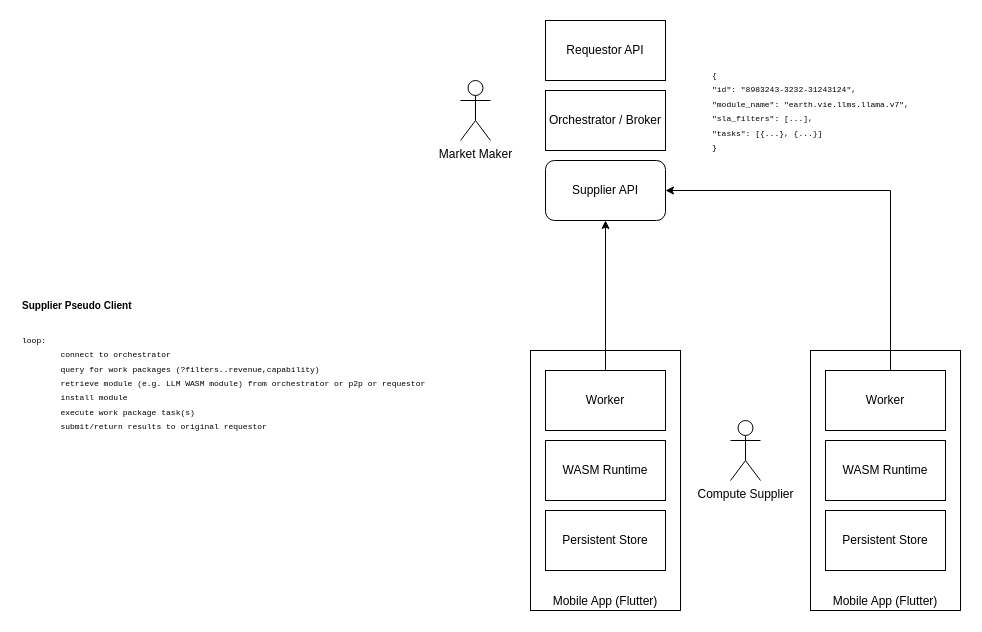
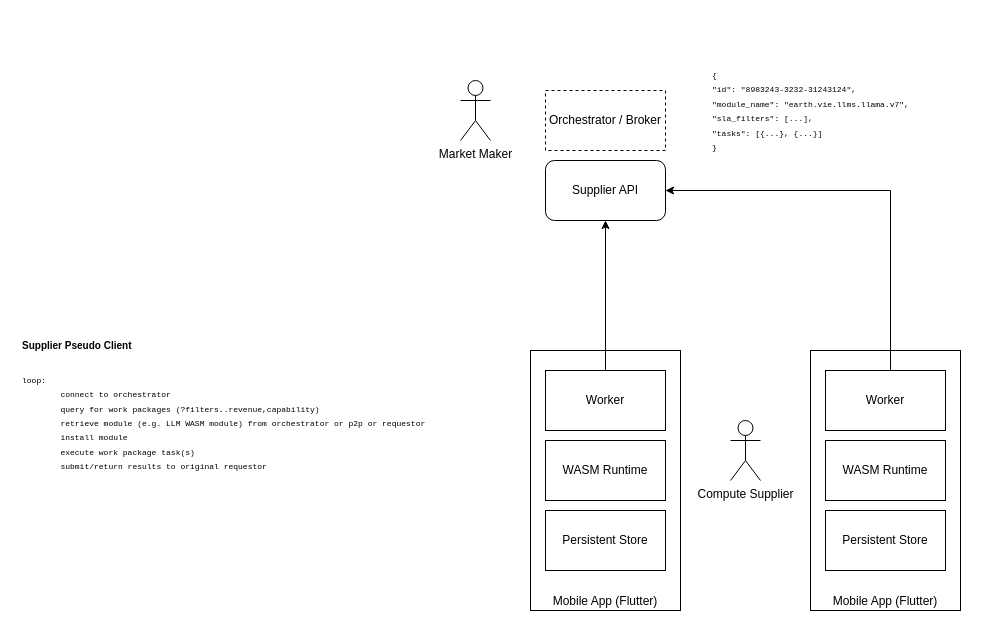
node "Requestor API": removed
node "Orchestrator / Broker": style solid -> dashed
node "Supplier Pseudo Clientloop: connect to orchestrator query for work packages (?filters..revenue,capability) retrieve module (e.g. LLM WASM module) from orchestrator or p2p or requestor install module execute work package task(s) submit/return results to original requestor": moved (226, 376) -> (226, 416)
